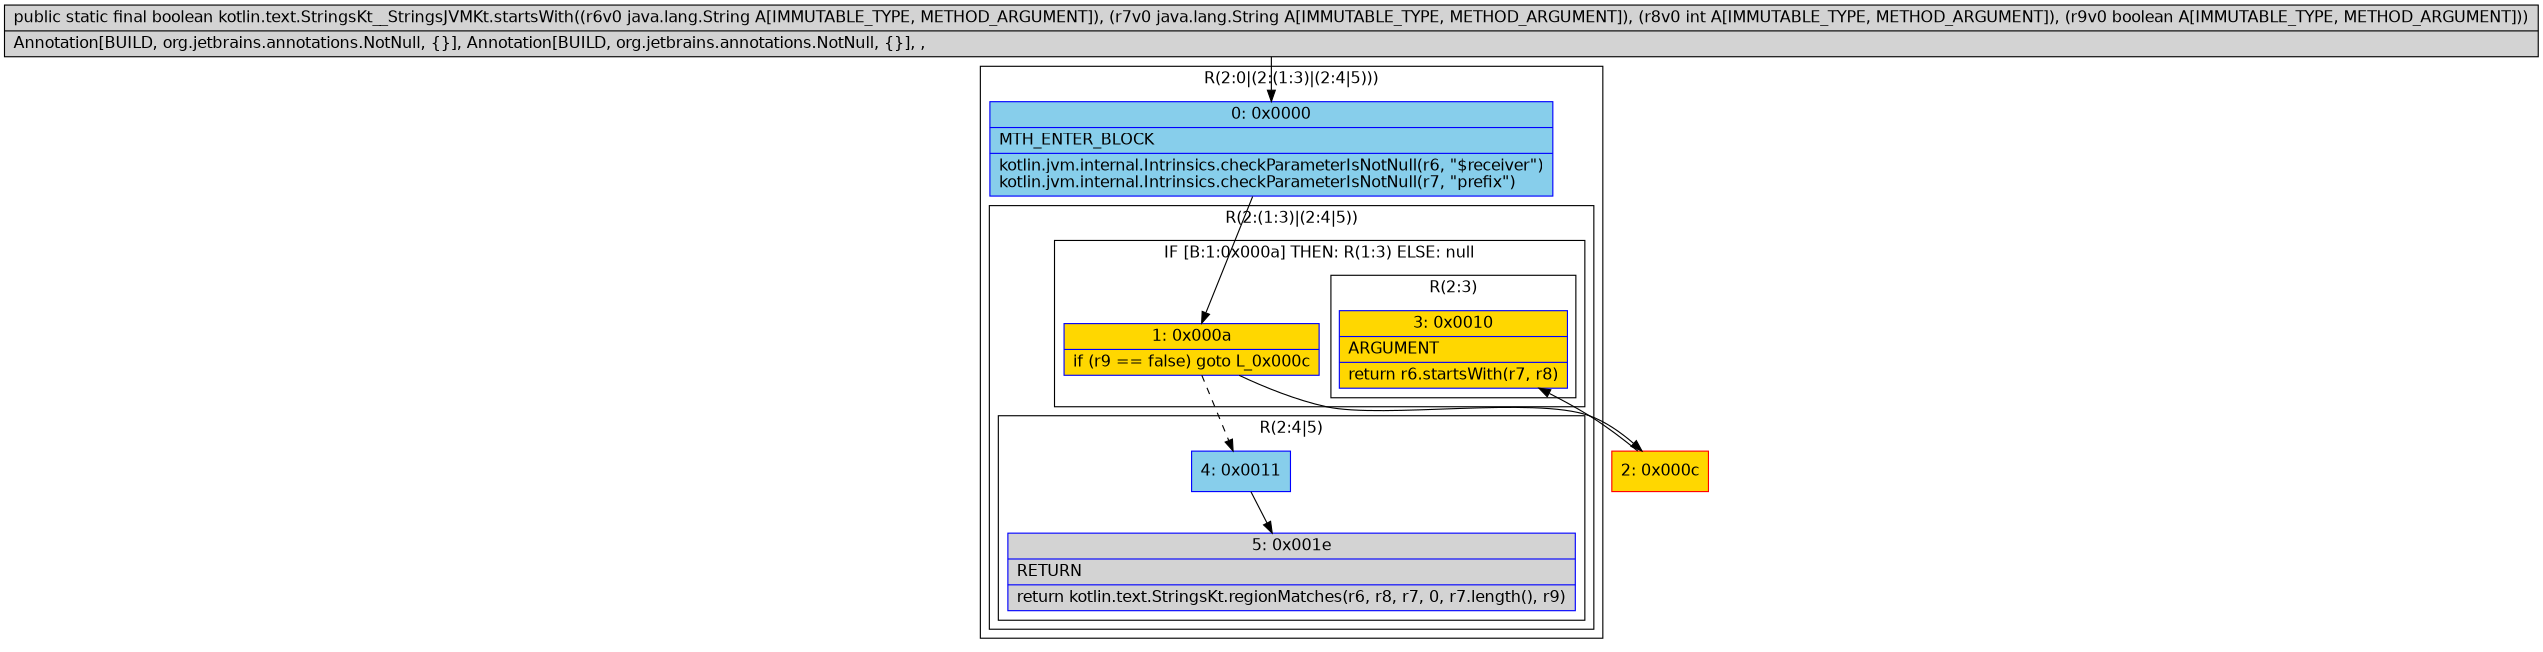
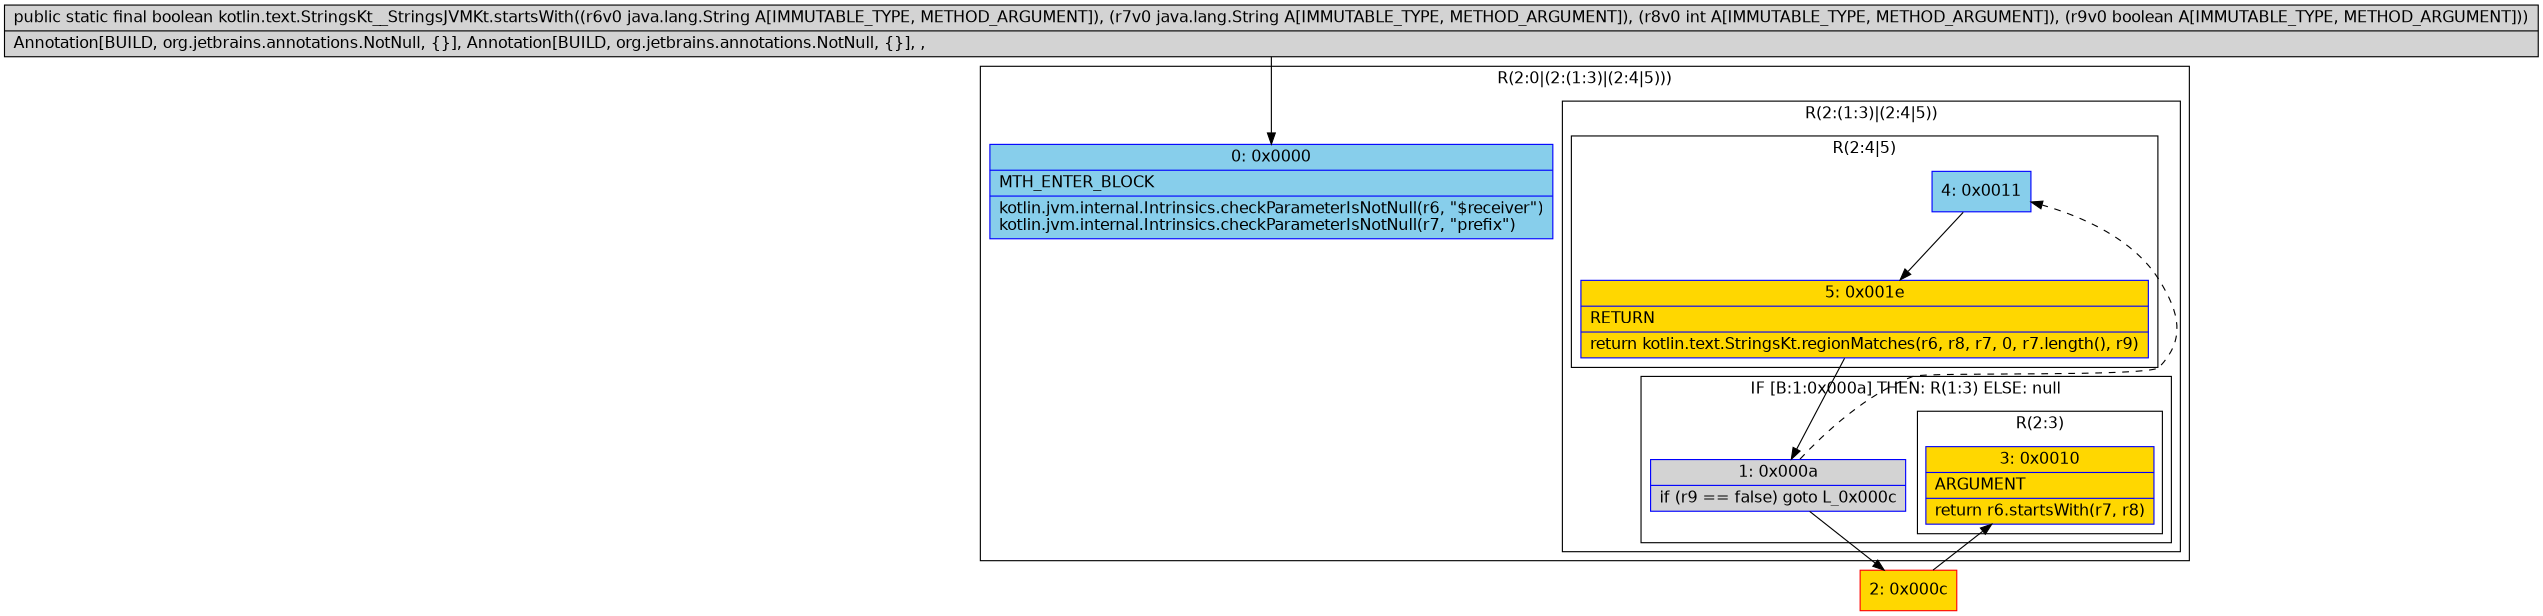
edge "0: 0x0000" -> "1: 0x000a": now "5: 0x001e" -> "1: 0x000a"
node "1: 0x000a": fillcolor gold -> lightgrey
node "5: 0x001e": fillcolor lightgrey -> gold
